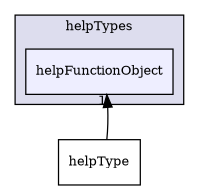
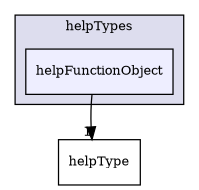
edge "helpType" -> "helpFunctionObject": reversed
